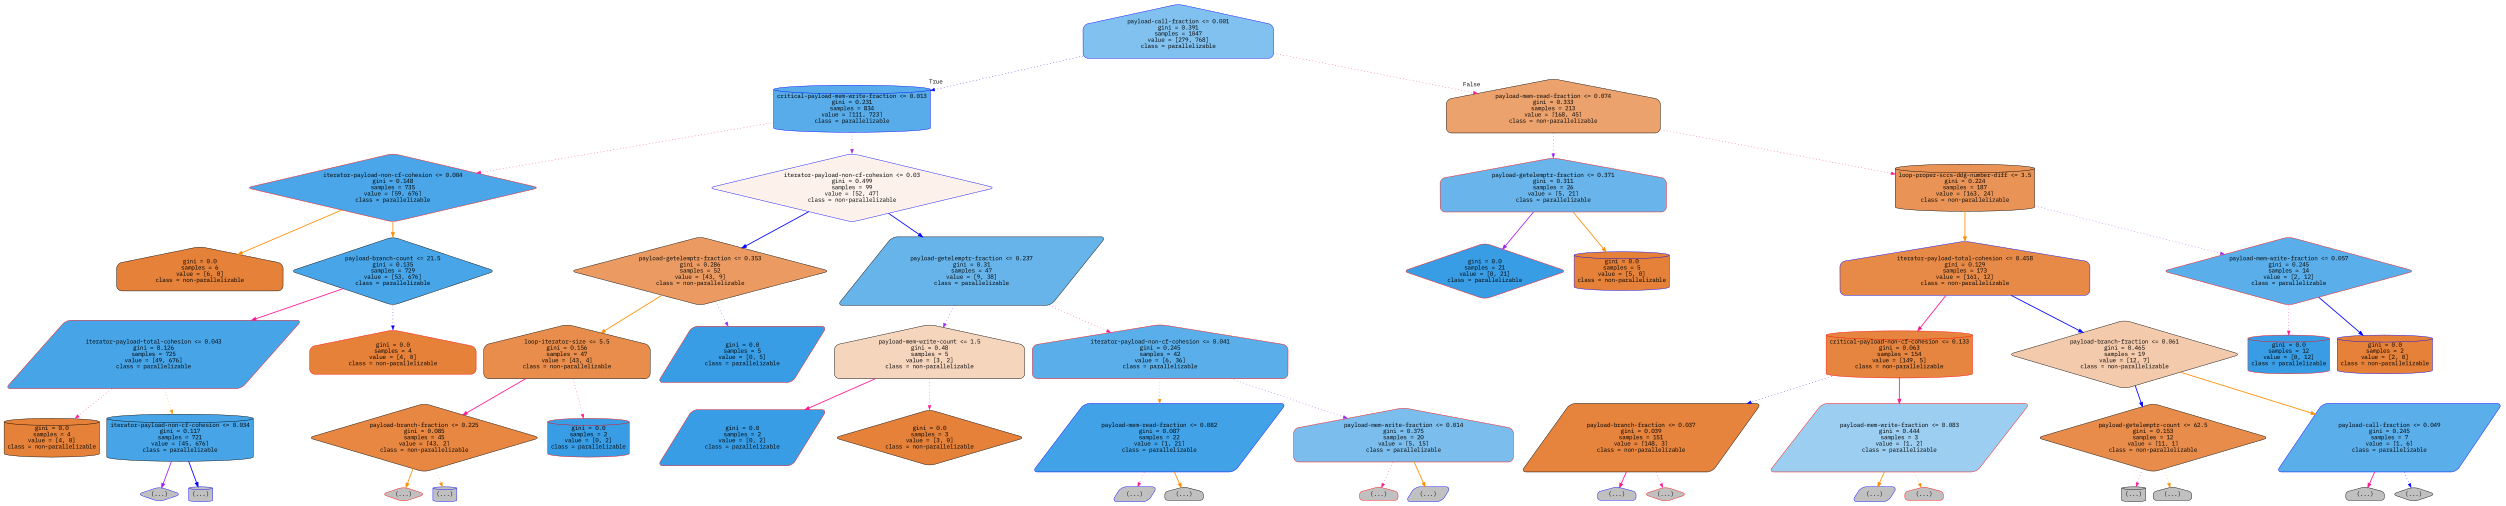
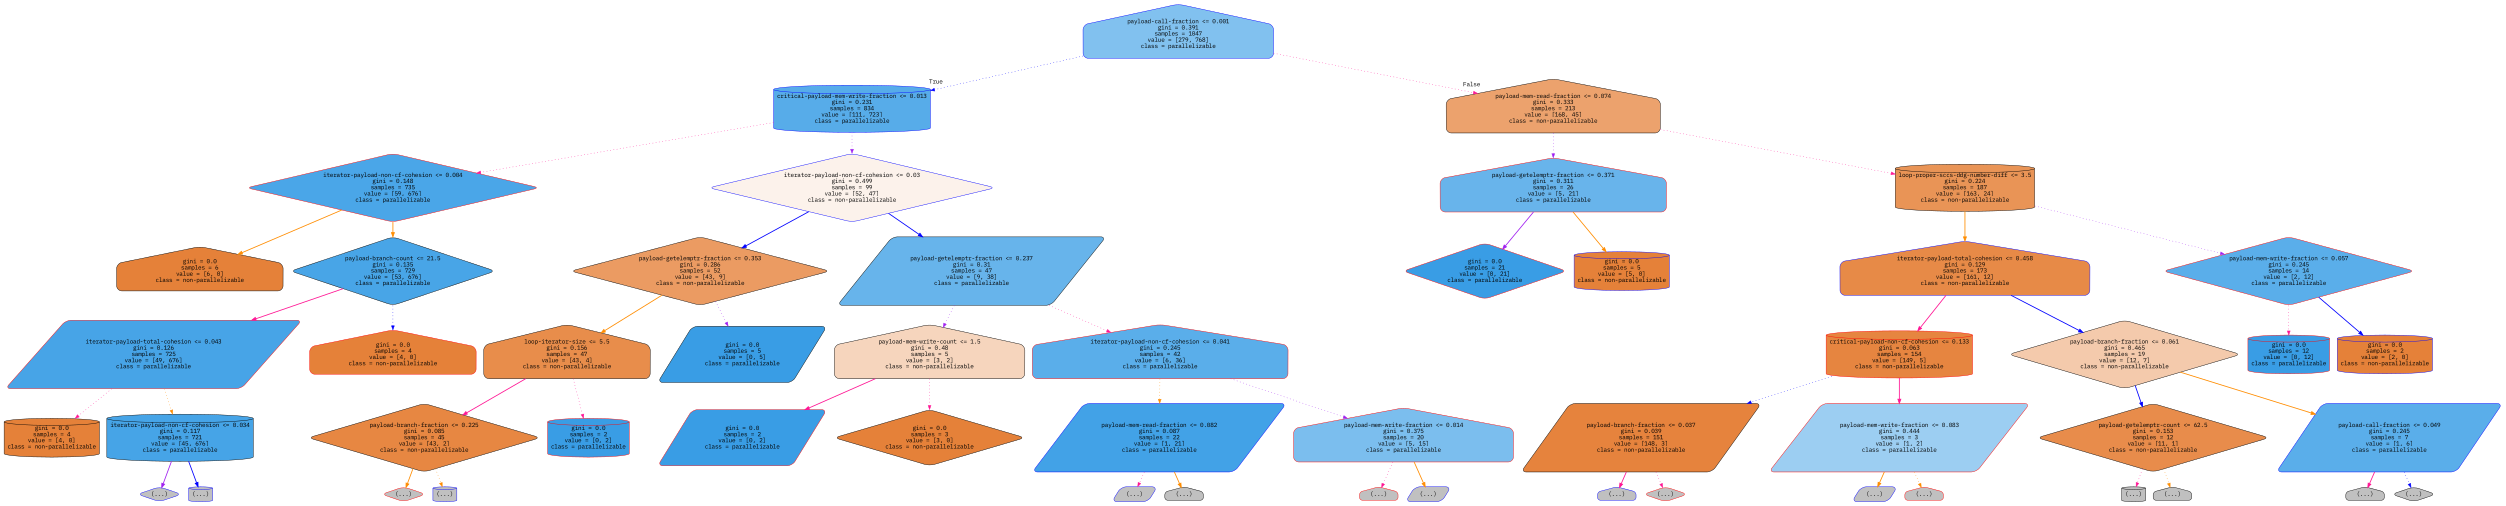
node "gini = 0.0 samples = 5 value = [0, 5] class = parallelizable": color red -> black
